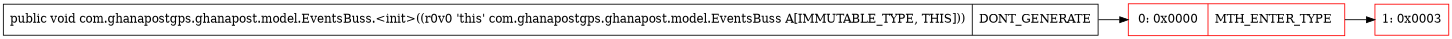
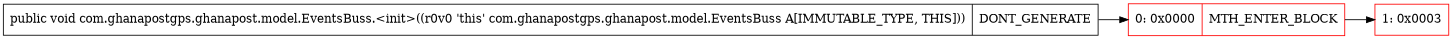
node "0: 0x0000": text "MTH_ENTER_TYPE" -> "MTH_ENTER_BLOCK"
